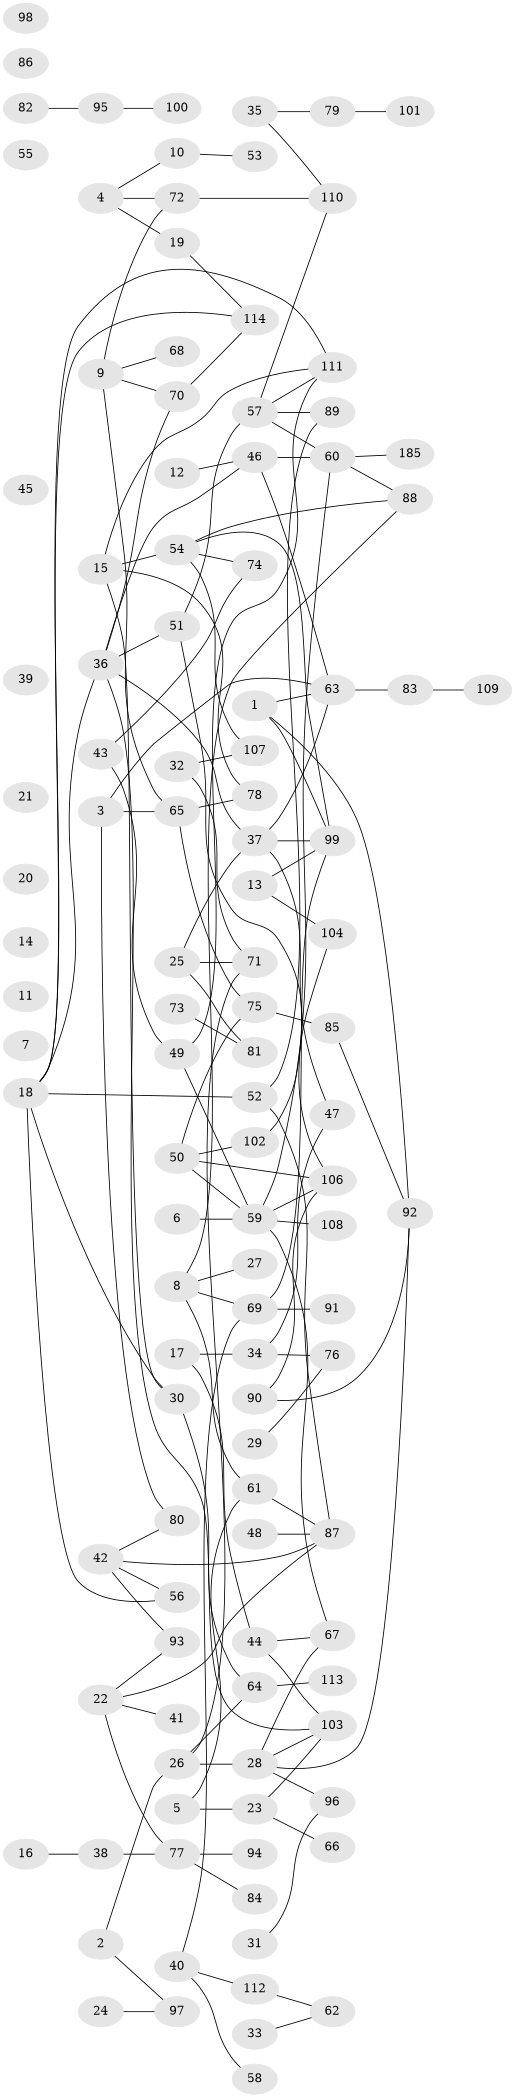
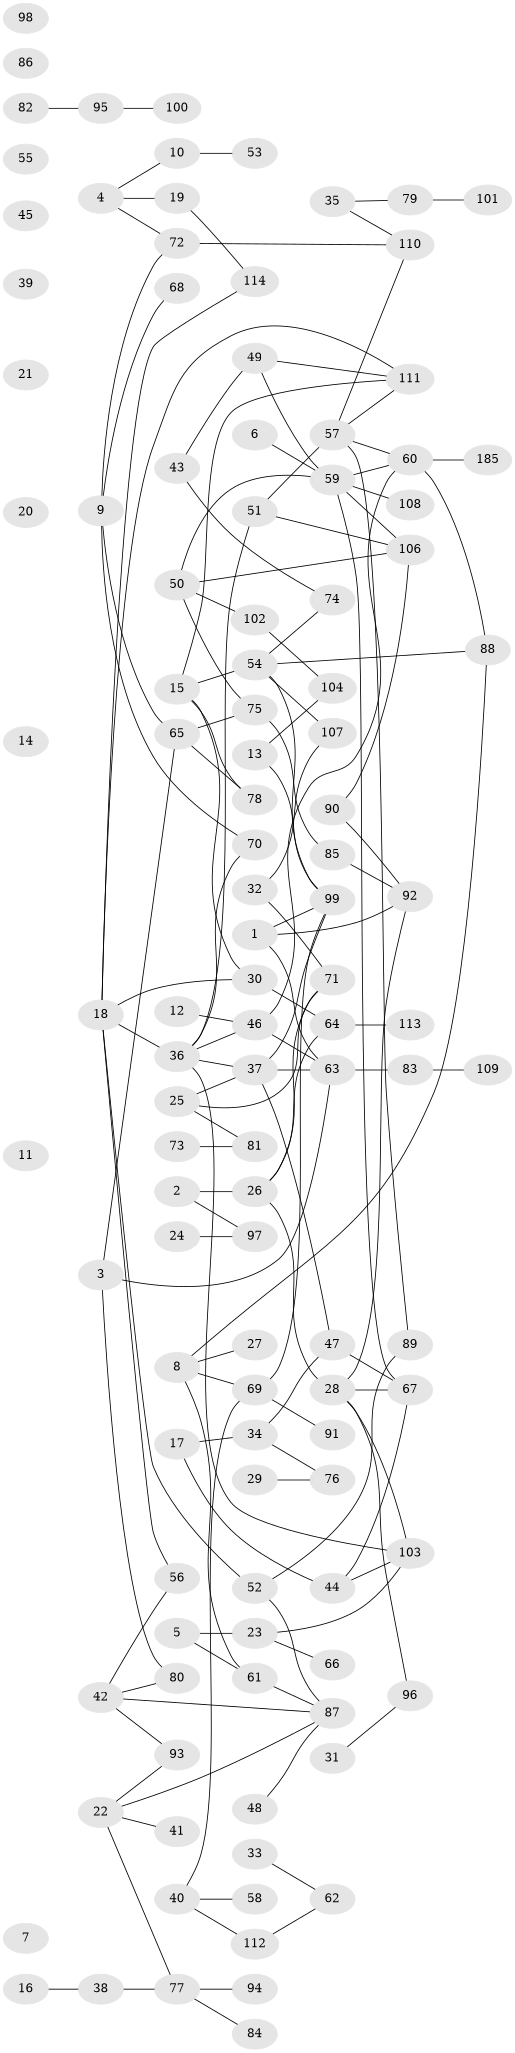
edge "114" -- "70": removed
edge "47" -- "67": added
